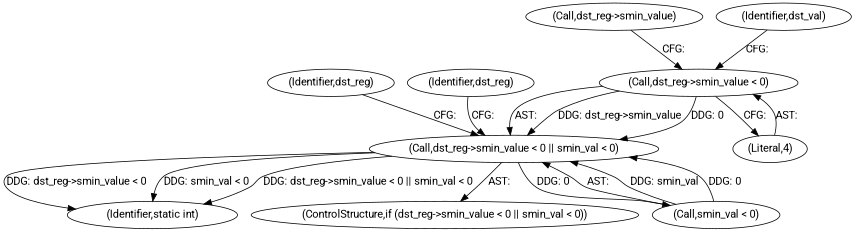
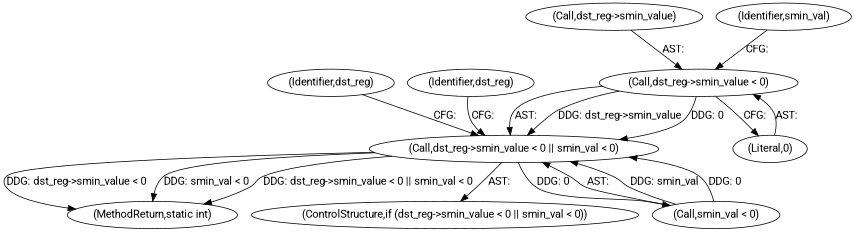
node "(Identifier,dst_val)": label "(Identifier,dst_val)" -> "(Identifier,smin_val)"
edge "(Call,dst_reg->smin_value)" -> "(Call,dst_reg->smin_value < 0)": label "CFG: " -> "AST: "
node "(Literal,4)": label "(Literal,4)" -> "(Literal,0)"
node "(Identifier,static int)": label "(Identifier,static int)" -> "(MethodReturn,static int)"
